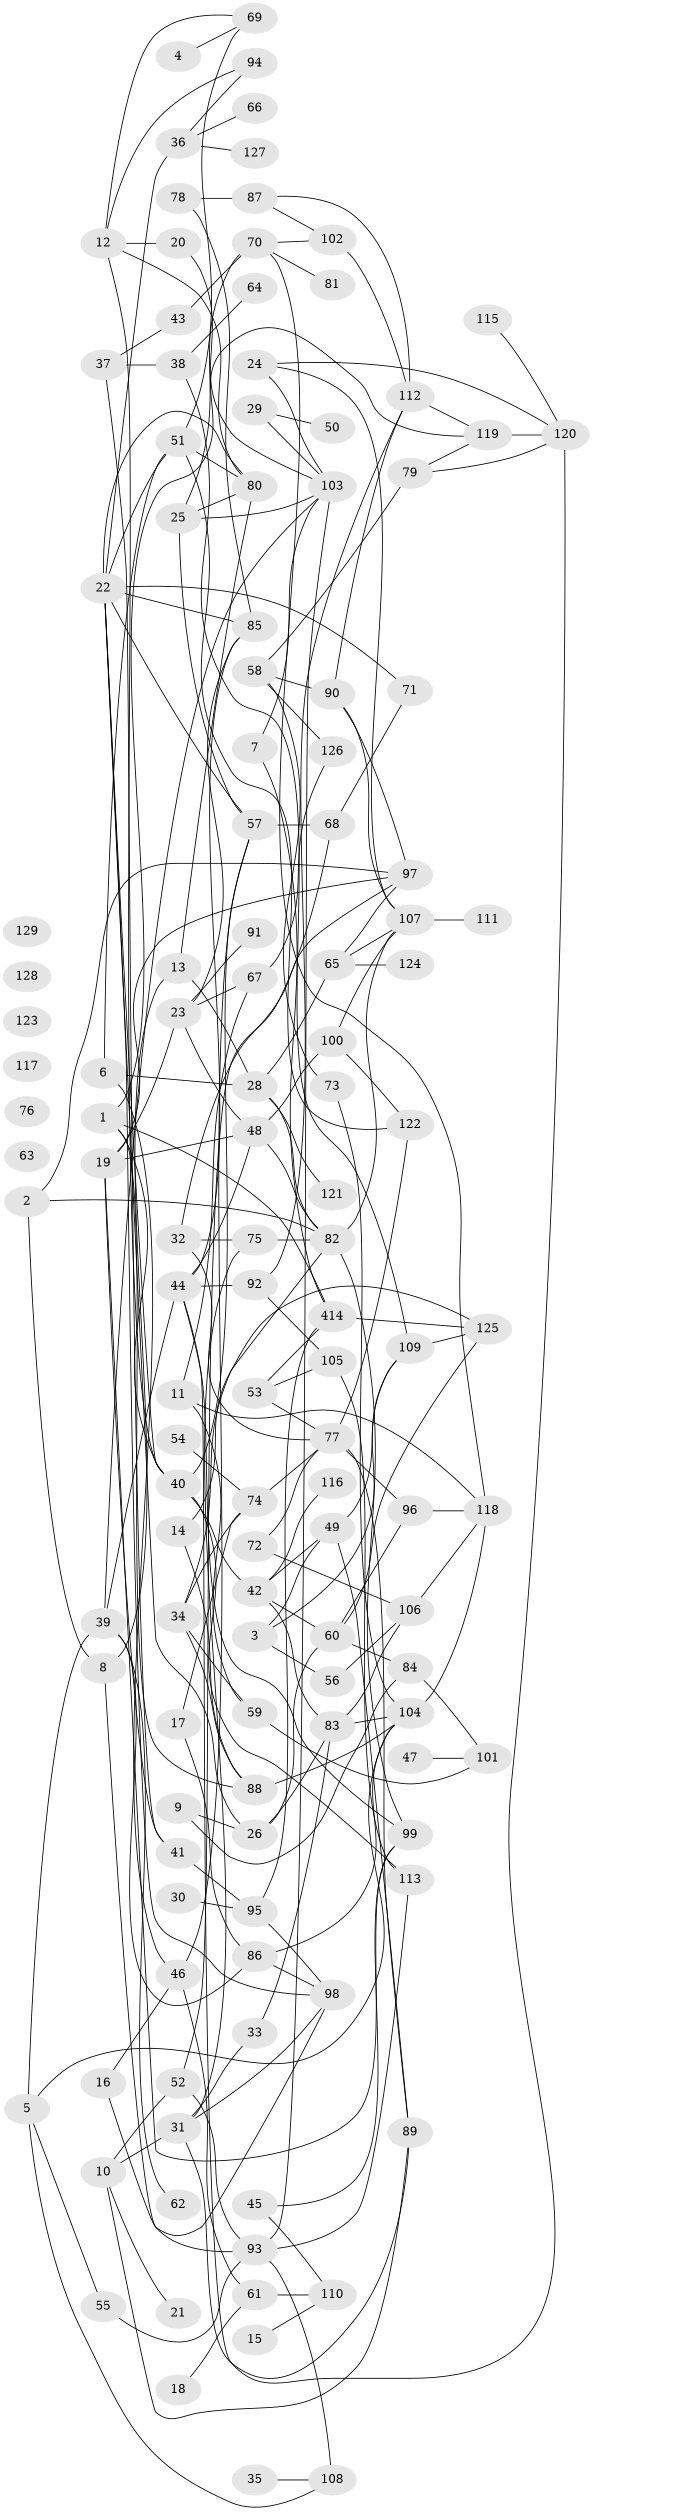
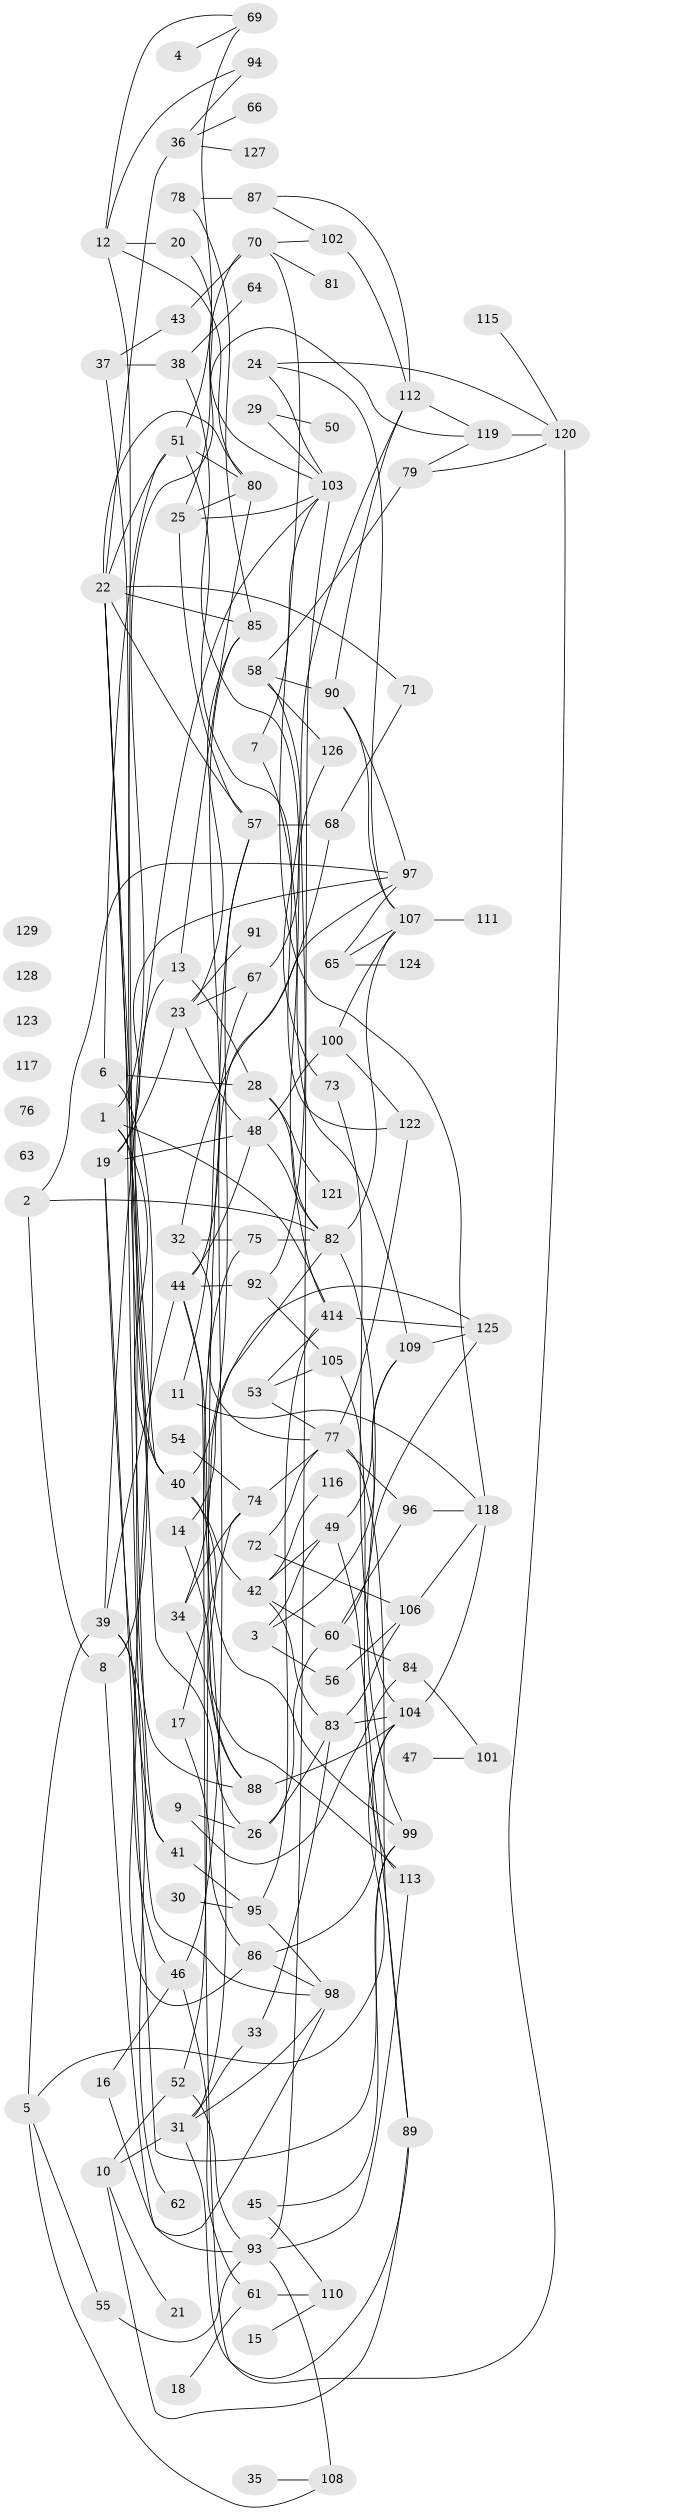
edge "65" -- "28": removed
node "59": removed
